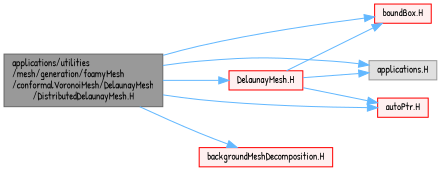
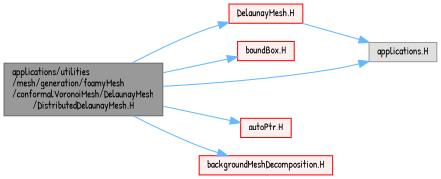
edge "DelaunayMesh.H" -> "boundBox.H": removed
edge "DelaunayMesh.H" -> "autoPtr.H": removed
